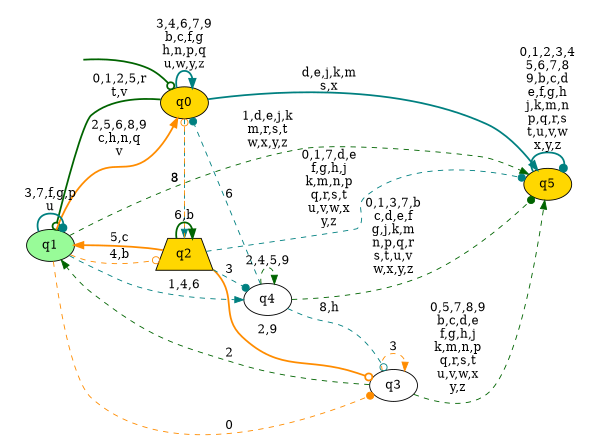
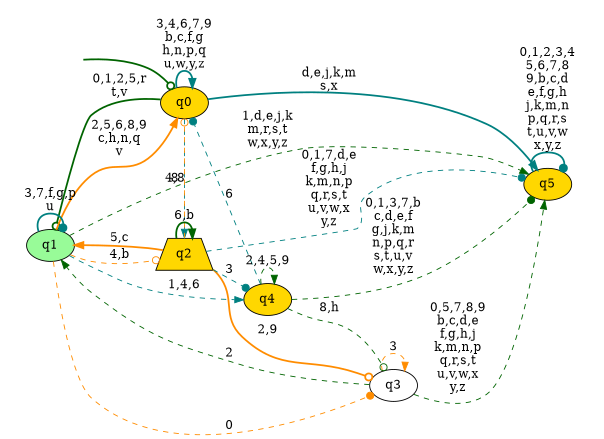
edge "q2" -> "q0": label "3" -> "4,8"
node "q4": fillcolor white -> gold
edge "q4" -> "q3": color teal -> darkgreen
